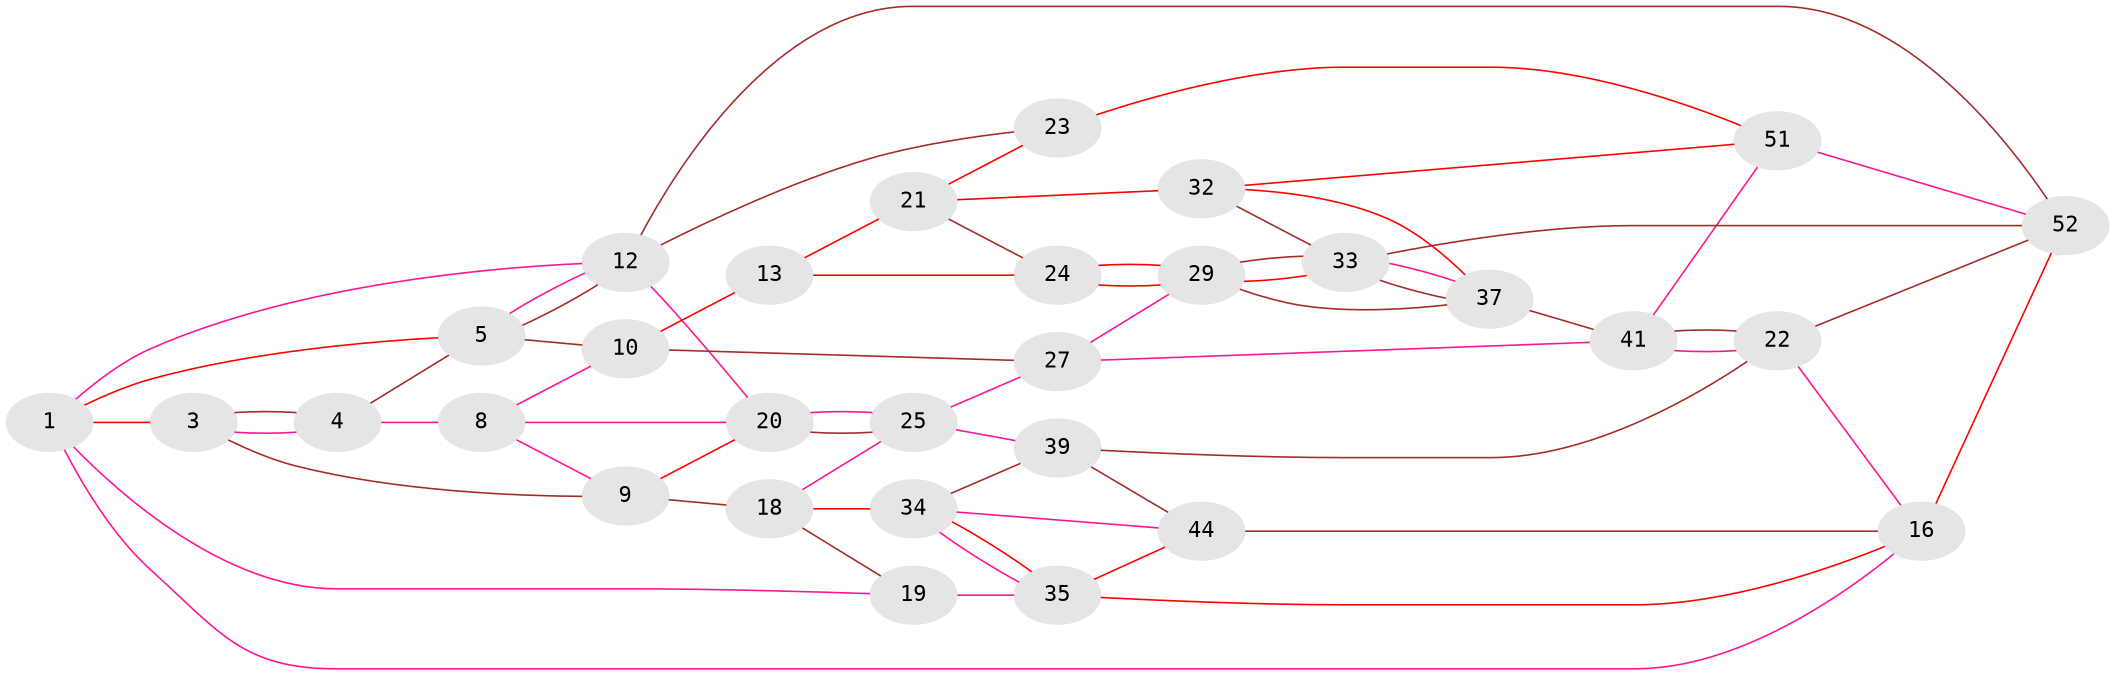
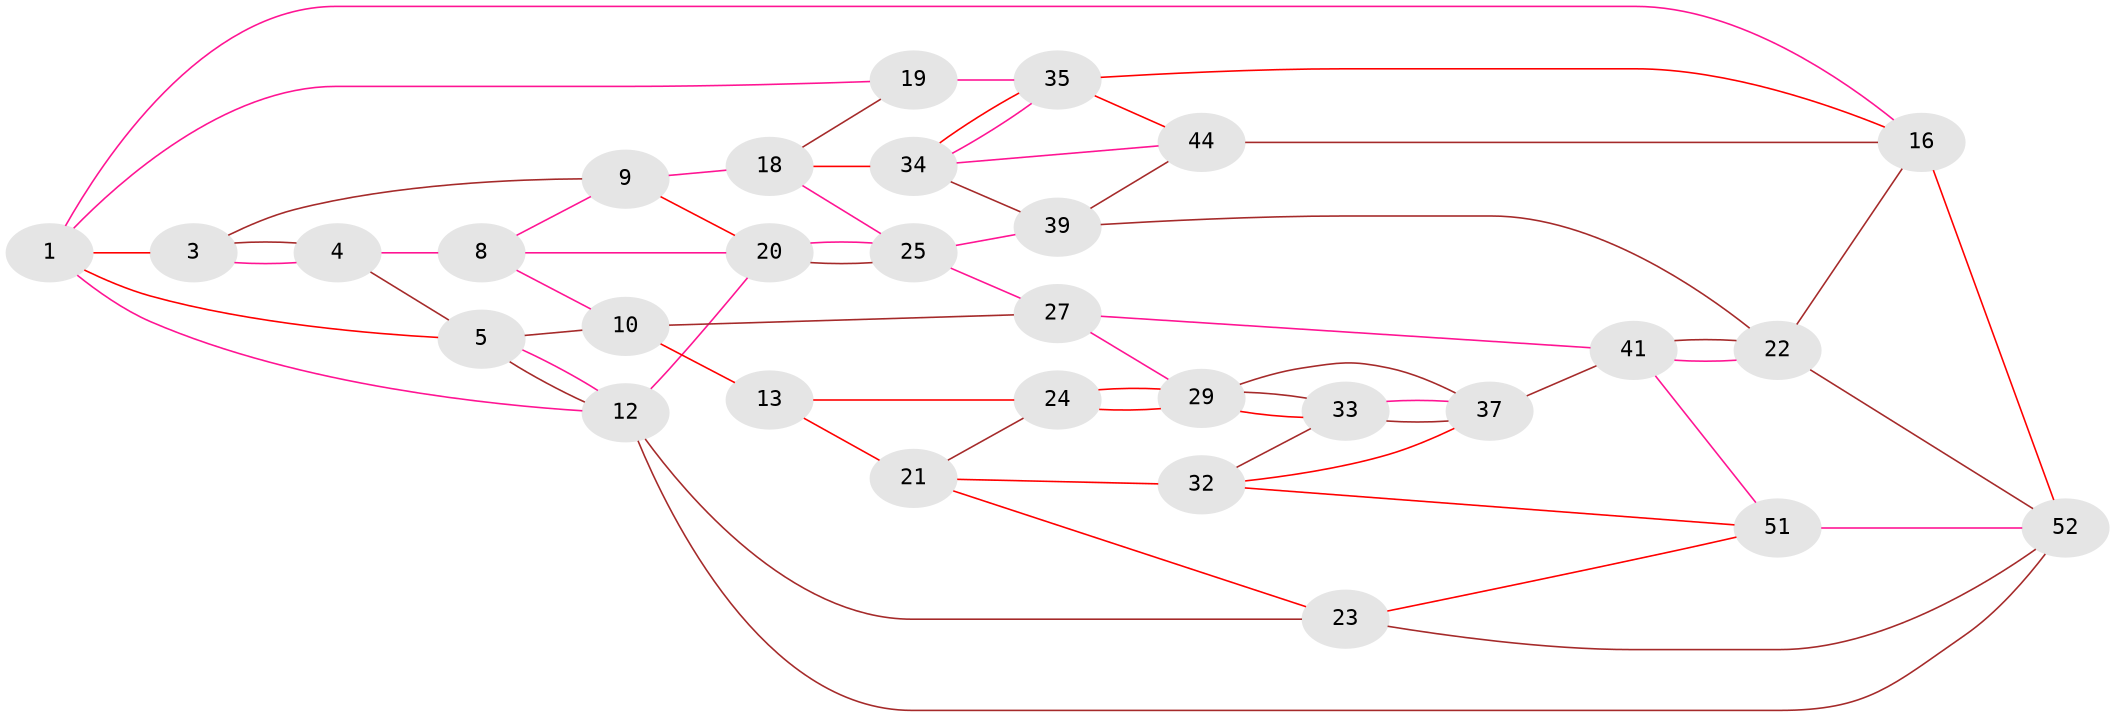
edge "52" -- "33": now "52" -- "23"
edge "22" -- "16": color deeppink -> brown
edge "9" -- "18": color brown -> deeppink
